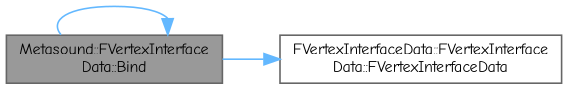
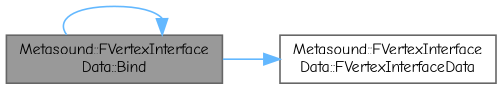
node "FVertexInterfaceData::FVertexInterface Data::FVertexInterfaceData": label "FVertexInterfaceData::FVertexInterface Data::FVertexInterfaceData" -> "Metasound::FVertexInterface Data::FVertexInterfaceData"
